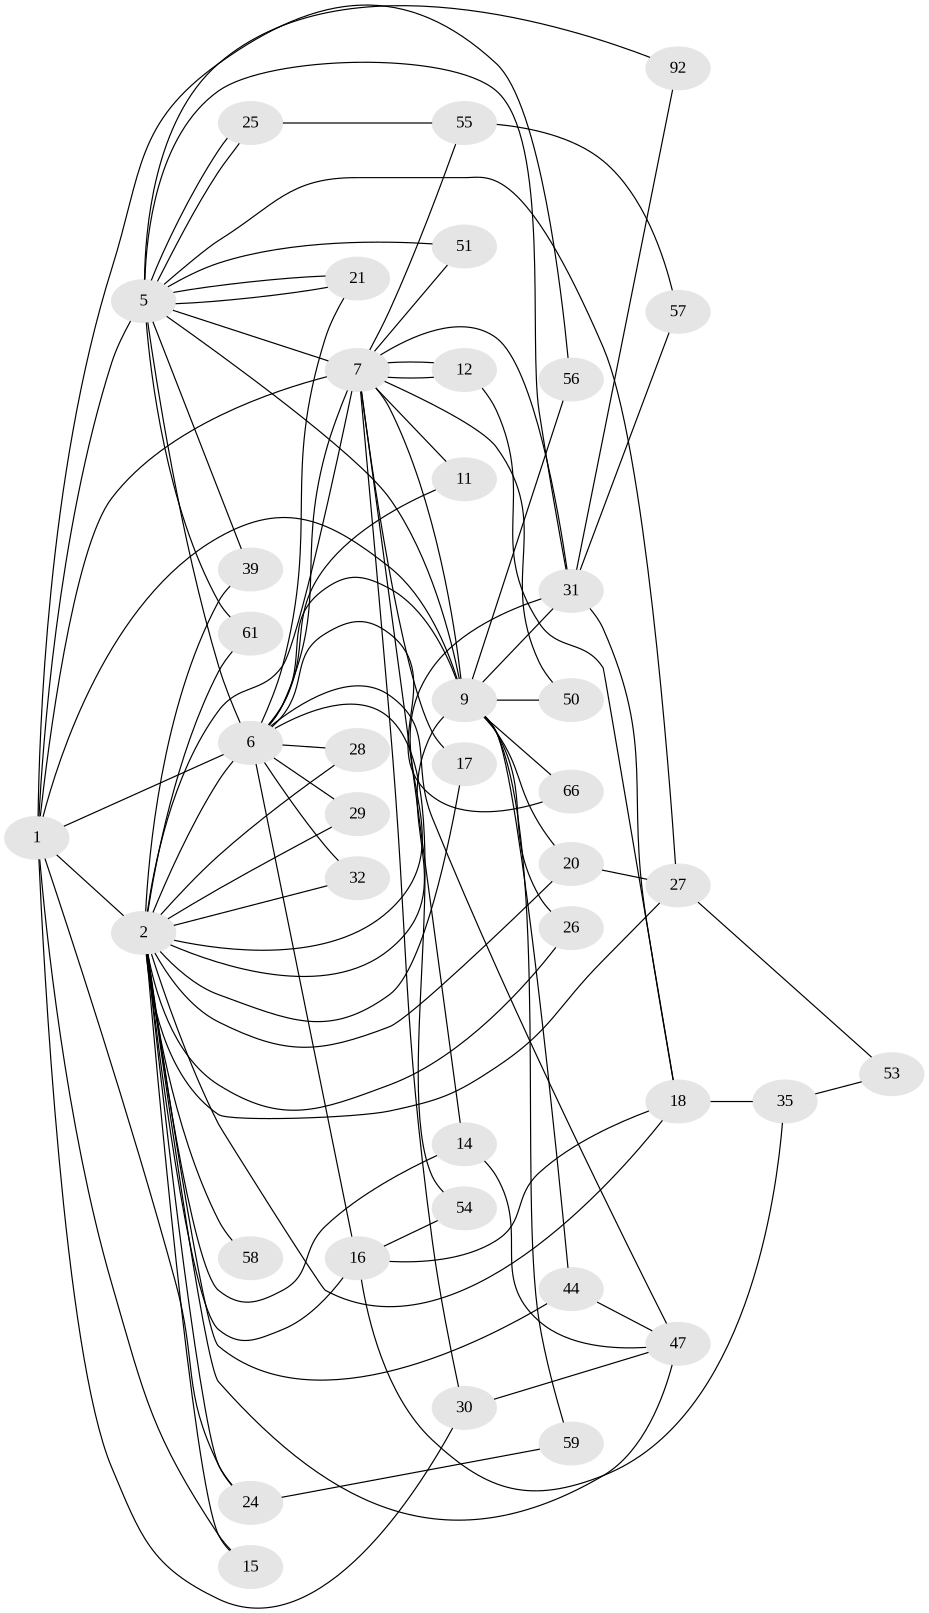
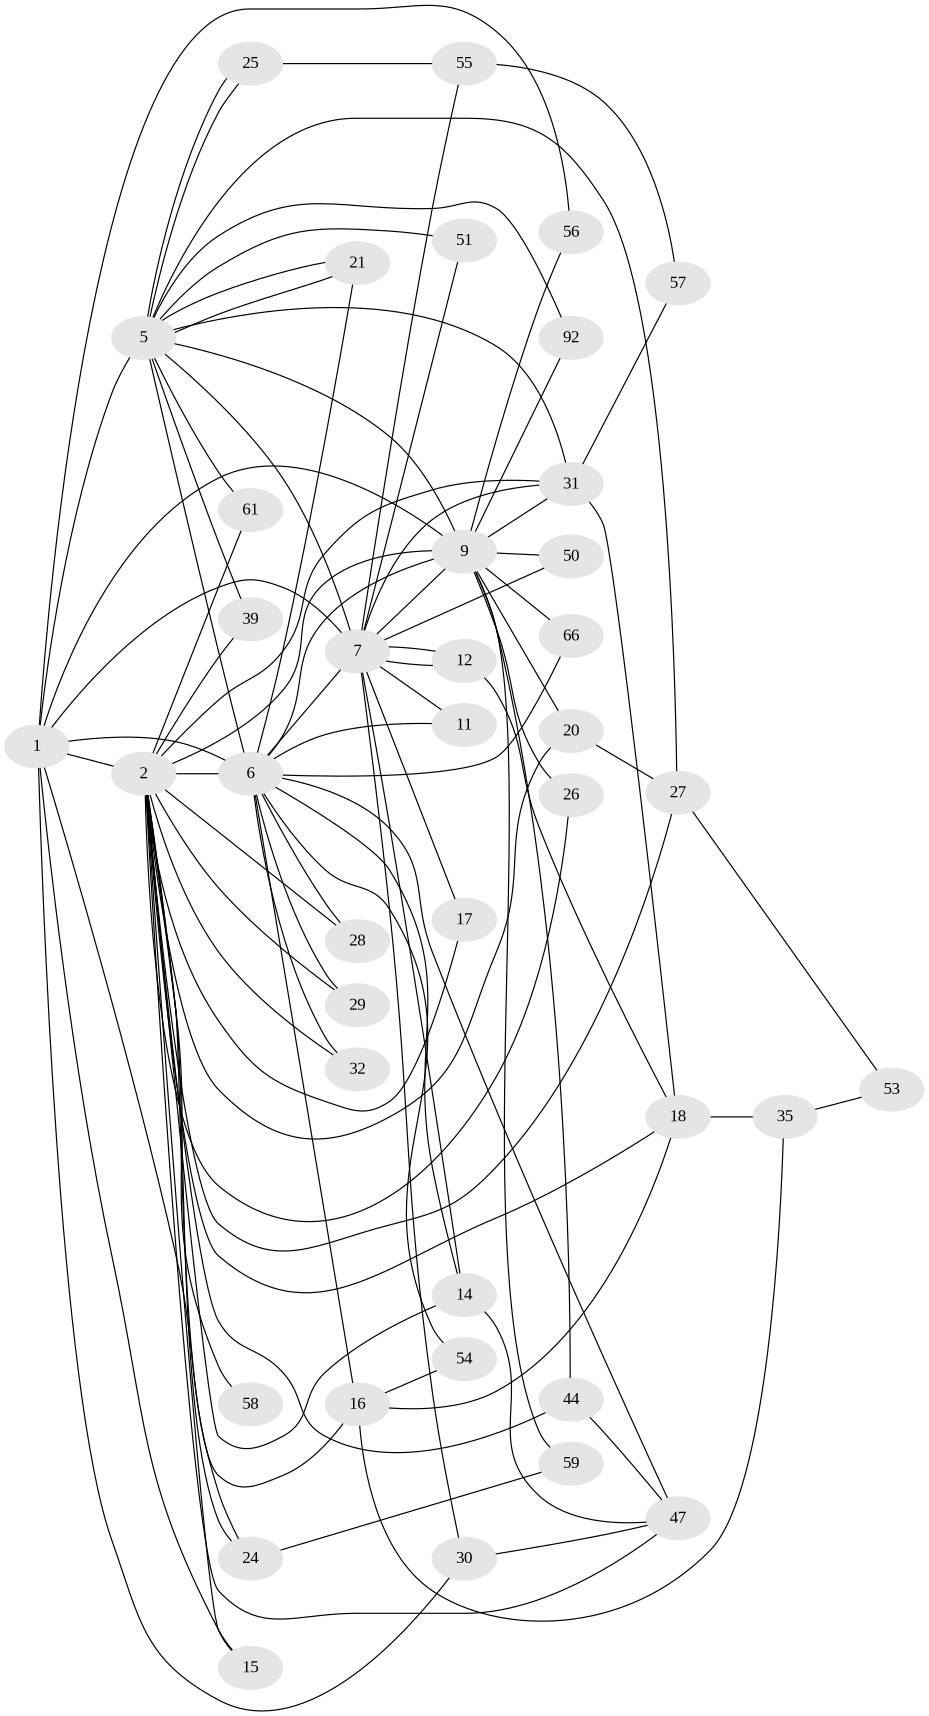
edge "92" -- "31": now "92" -- "9"
edge "7" -- "2": removed
edge "6" -- "14": added
